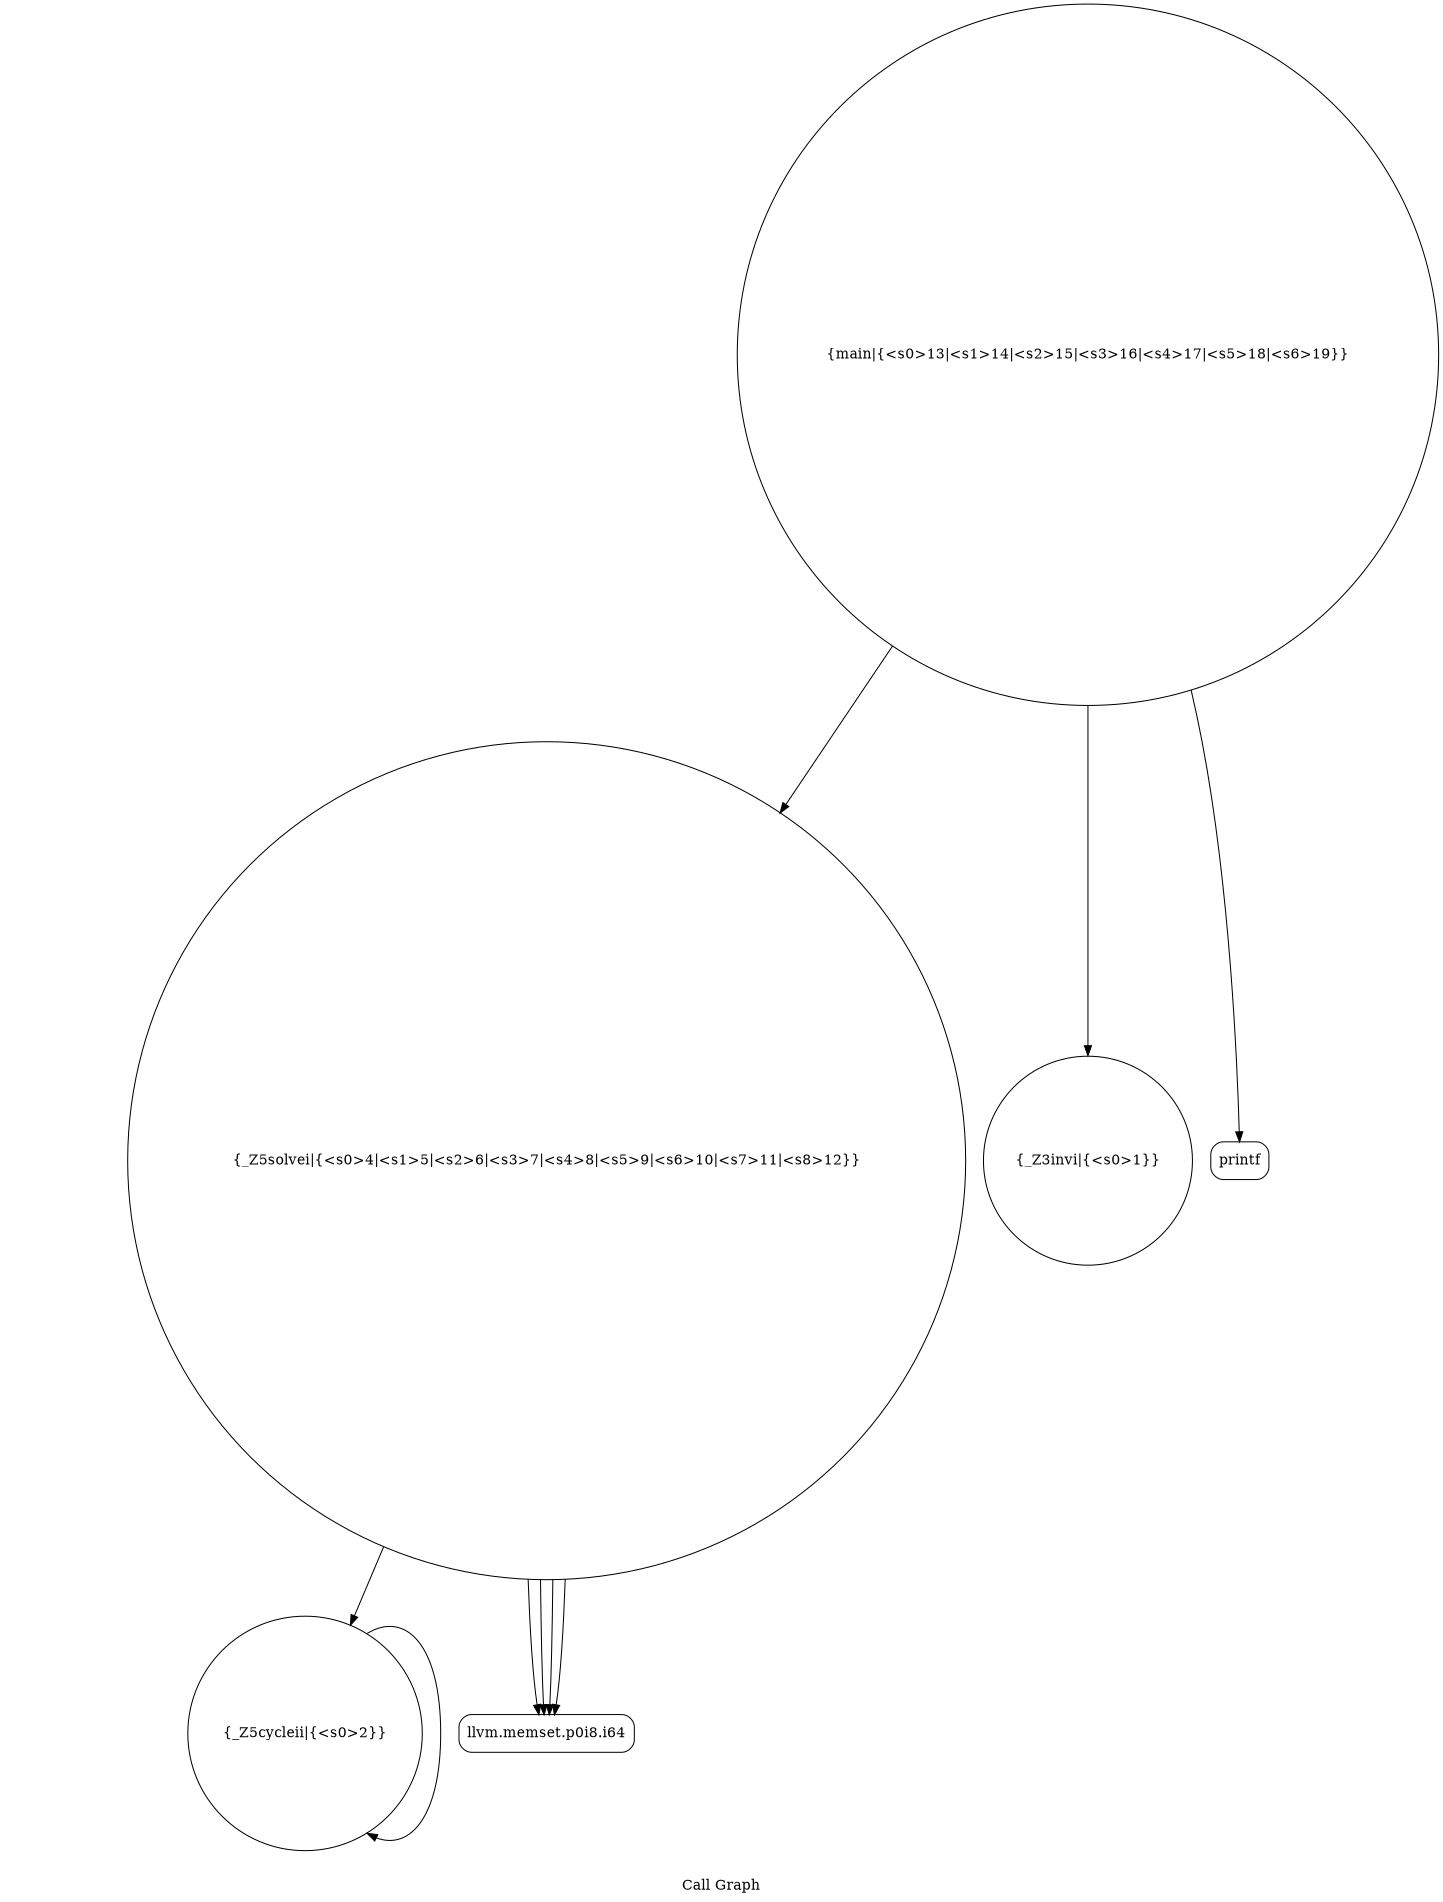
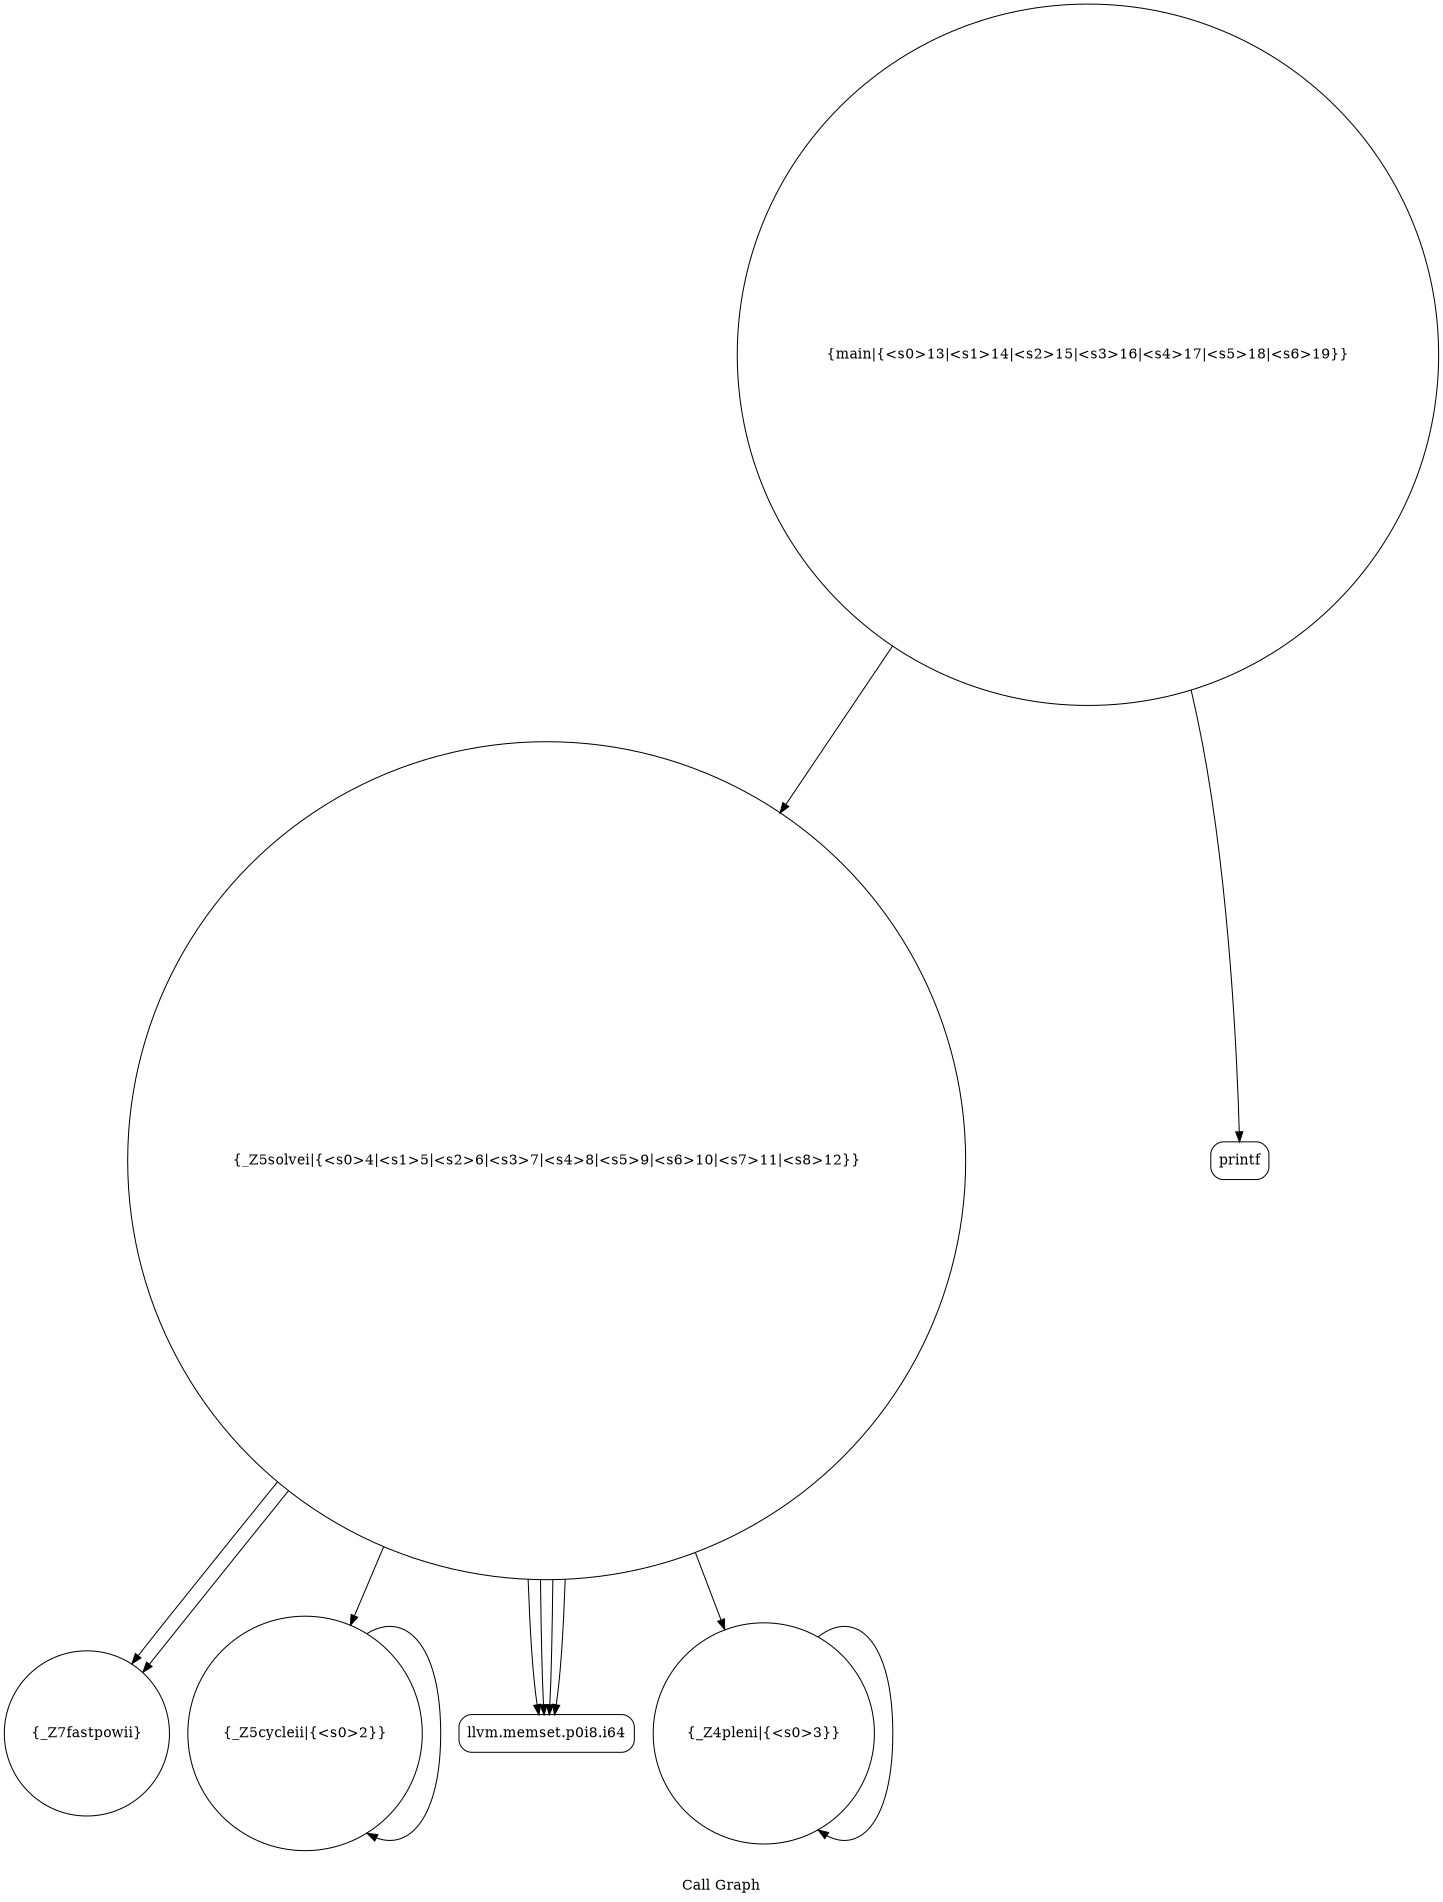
node "{_Z3invi|{<s0>1}}": removed
node "{_Z7fastpowii}": added
node "{_Z4pleni|{<s0>3}}": added
